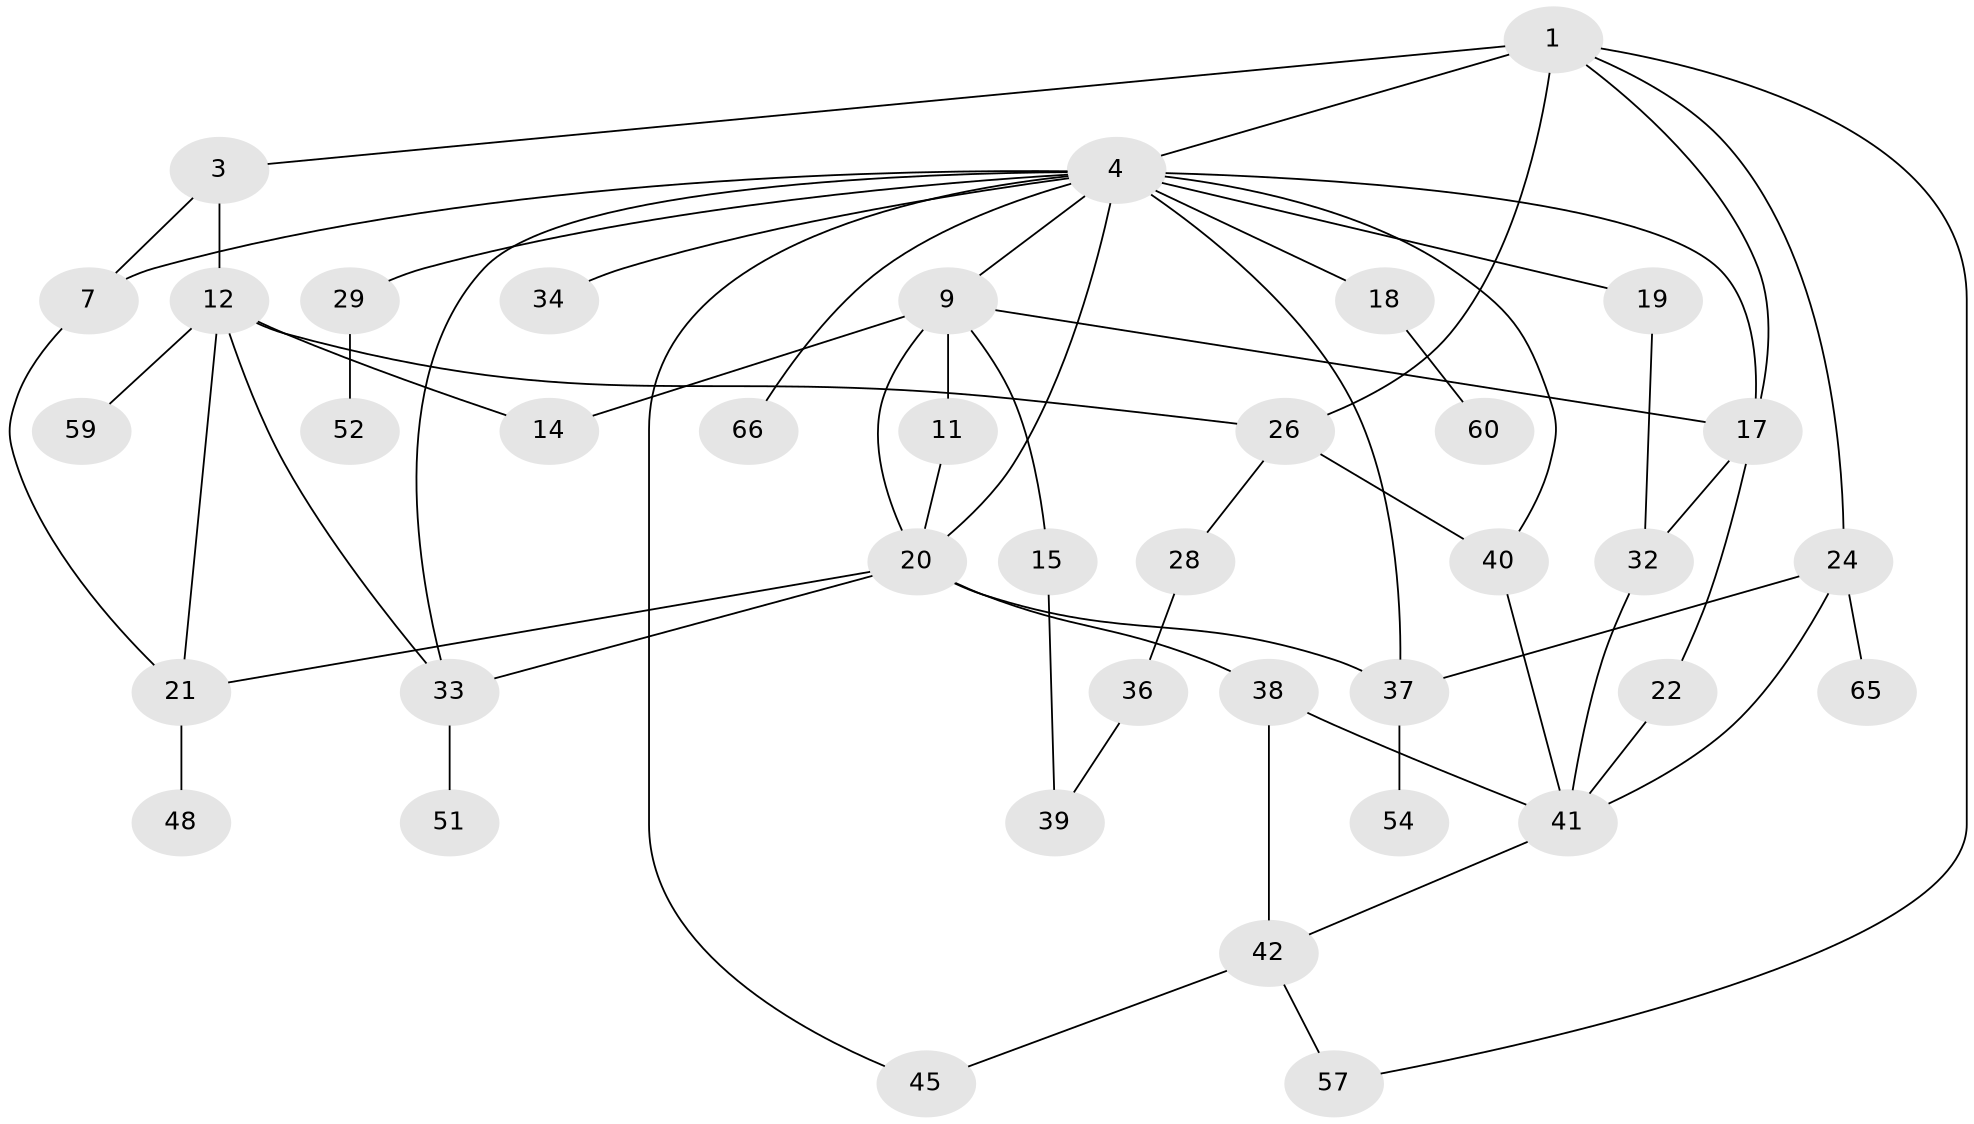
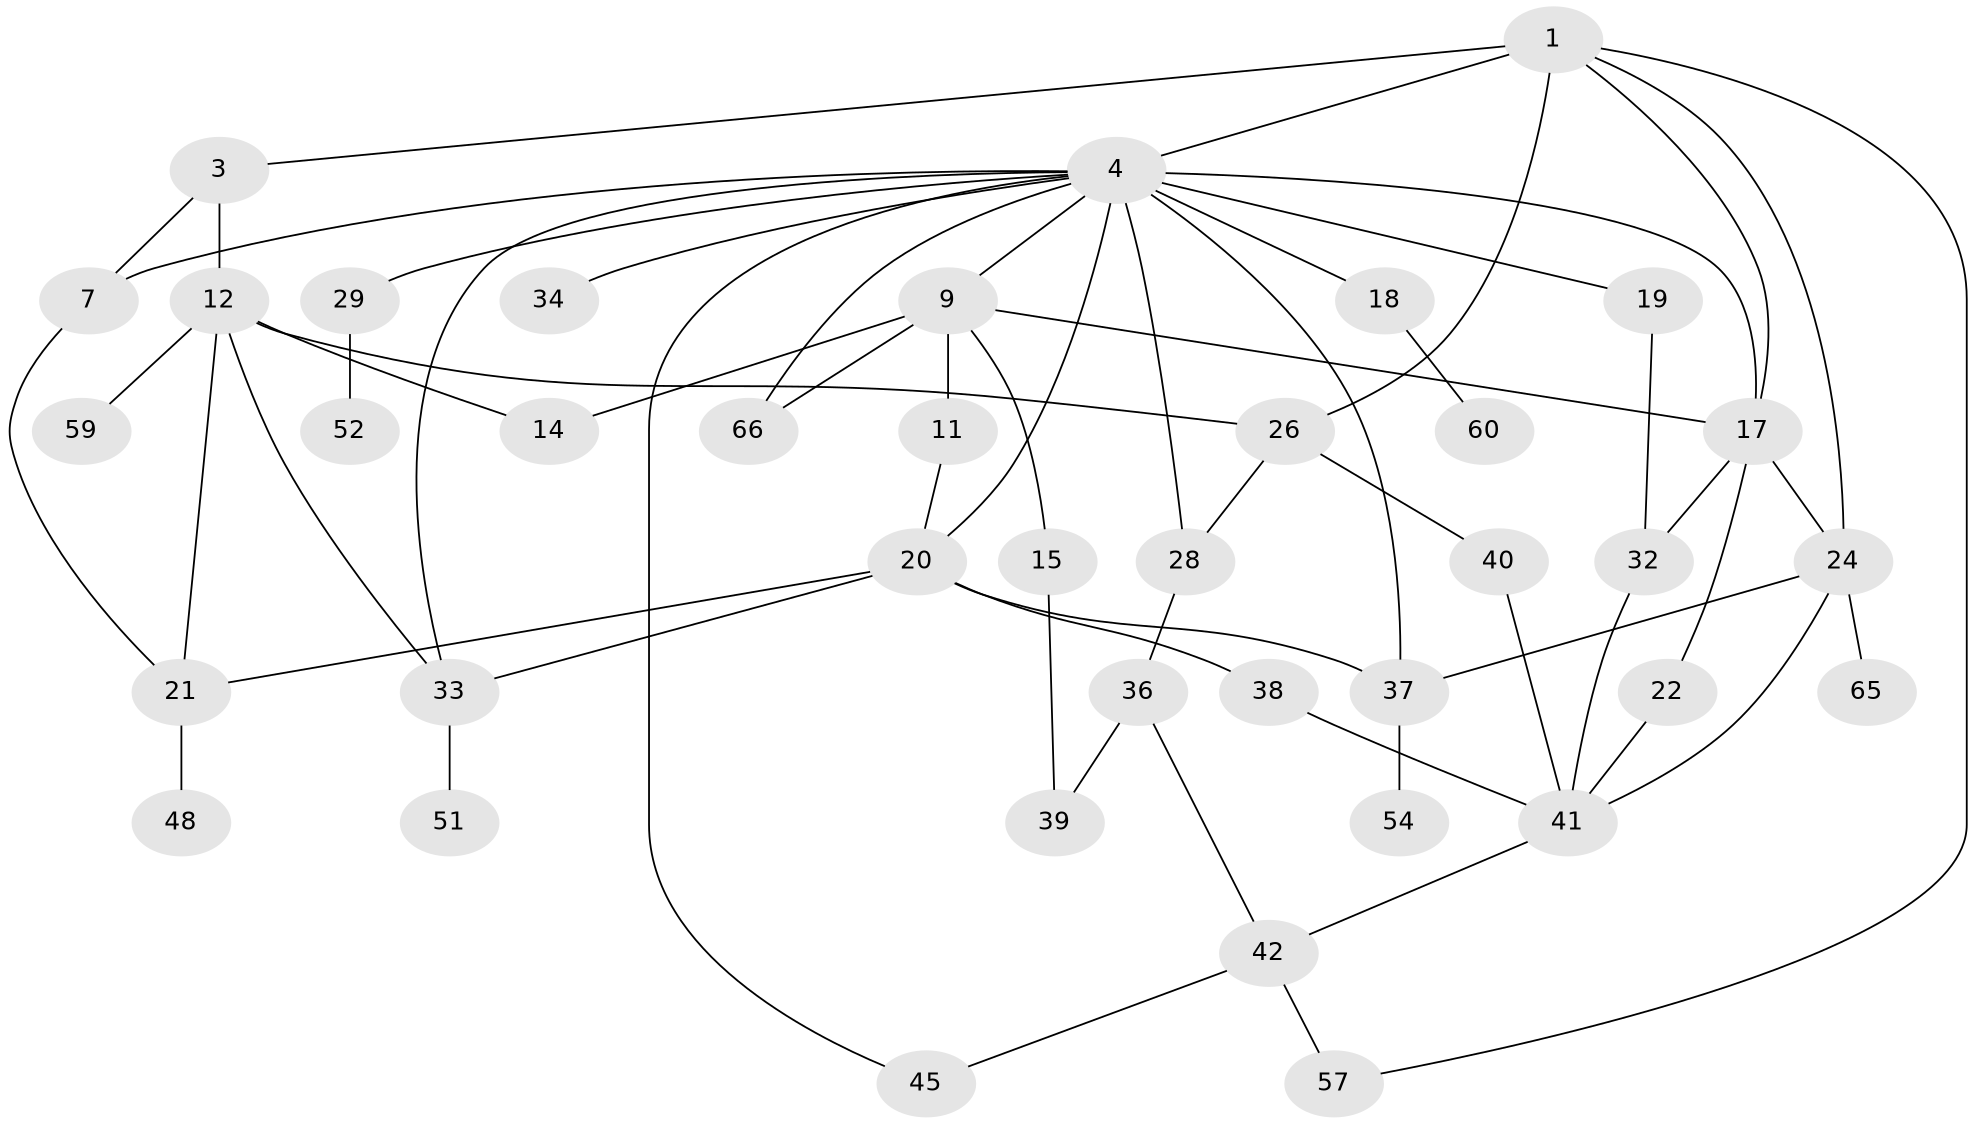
edge "4" -- "40": now "4" -- "28"
edge "9" -- "20": now "9" -- "66"
edge "17" -- "24": added
edge "38" -- "42": now "36" -- "42"
